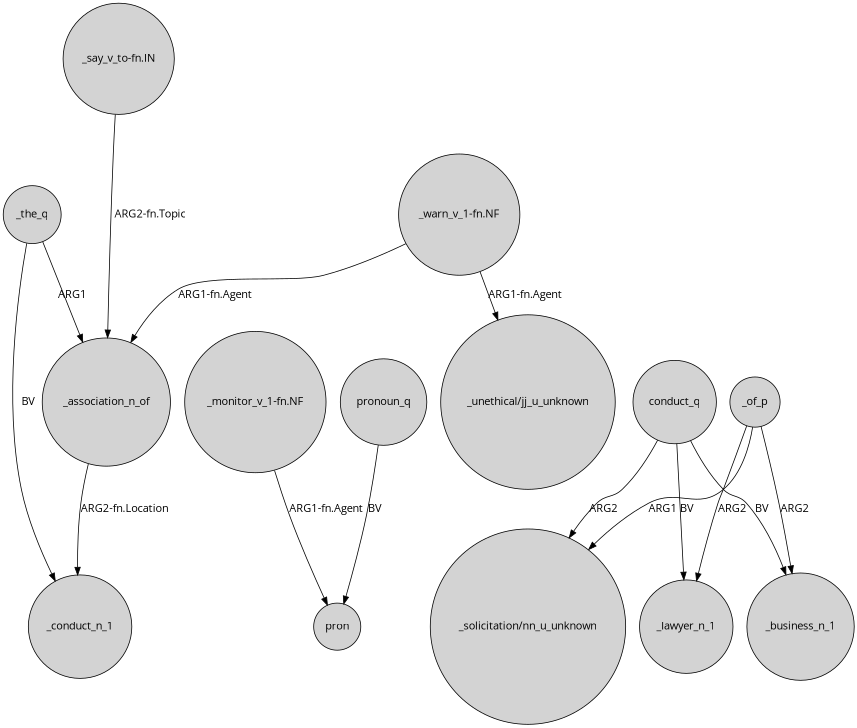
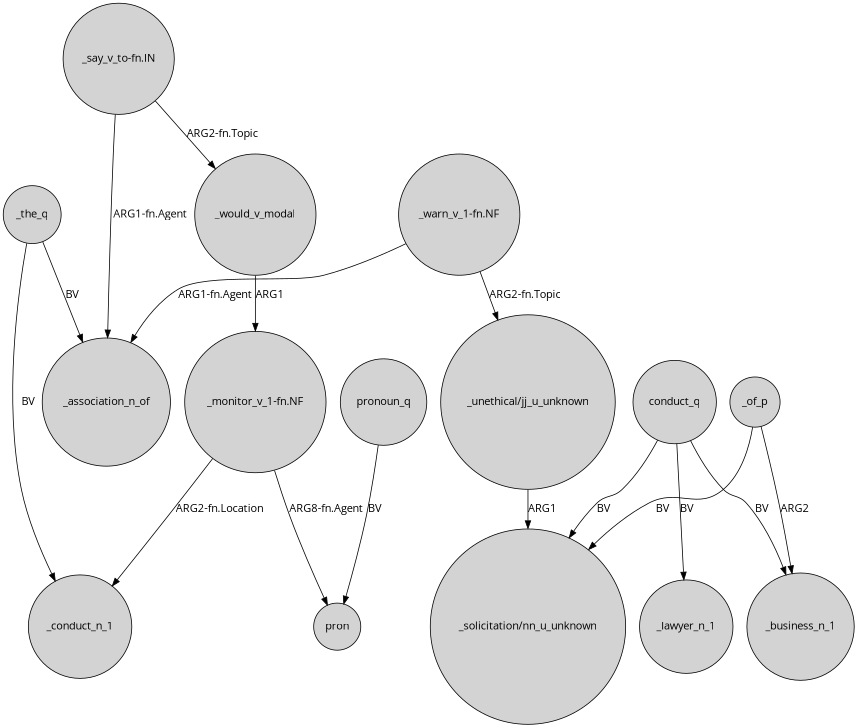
edge "_say_v_to-fn.IN" -> "_association_n_of": label "ARG2-fn.Topic" -> "ARG1-fn.Agent"
node "_would_v_modal": added
edge "_the_q" -> "_association_n_of": label "ARG1" -> "BV"
edge "_warn_v_1-fn.NF" -> "_unethical/jj_u_unknown": label "ARG1-fn.Agent" -> "ARG2-fn.Topic"
edge "_of_p" -> "_lawyer_n_1": removed, label "ARG2"
edge "_unethical/jj_u_unknown" -> "_solicitation/nn_u_unknown": added, label "ARG1"
edge "_monitor_v_1-fn.NF" -> "pron": label "ARG1-fn.Agent" -> "ARG8-fn.Agent"
edge "conduct_q" -> "_solicitation/nn_u_unknown": label "ARG2" -> "BV"
edge "_of_p" -> "_solicitation/nn_u_unknown": label "ARG1" -> "BV"
edge "_association_n_of" -> "_conduct_n_1": now "_monitor_v_1-fn.NF" -> "_conduct_n_1"
